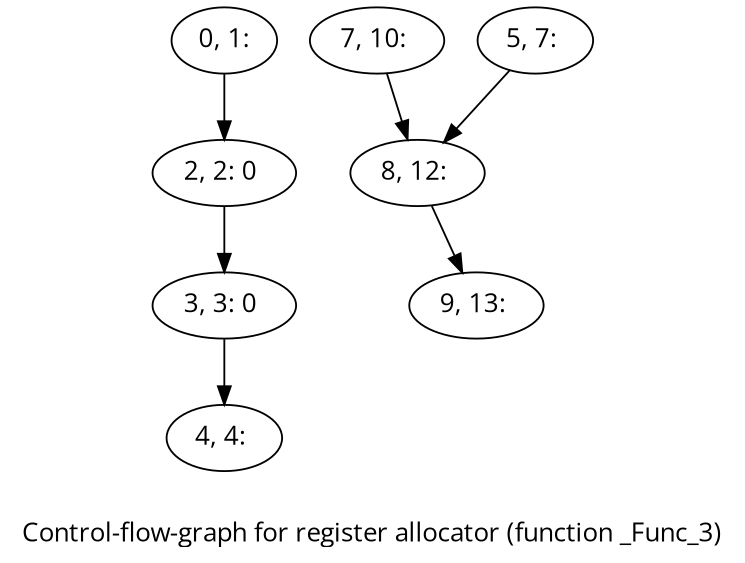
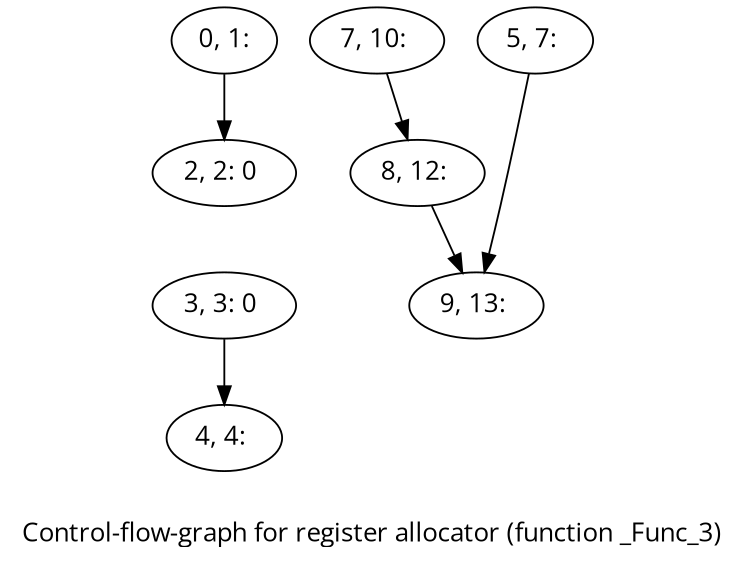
edge "5, 7:" -> "8, 12:": now "5, 7:" -> "9, 13:"
edge "2, 2: 0" -> "3, 3: 0": removed
